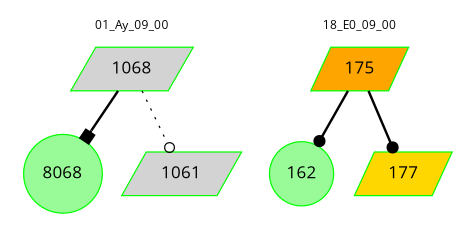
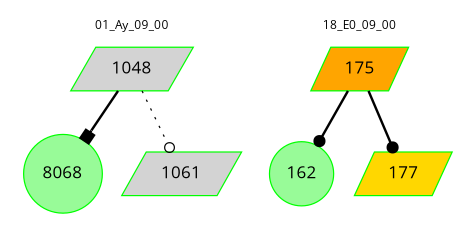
node "1068": label "1068" -> "1048"
